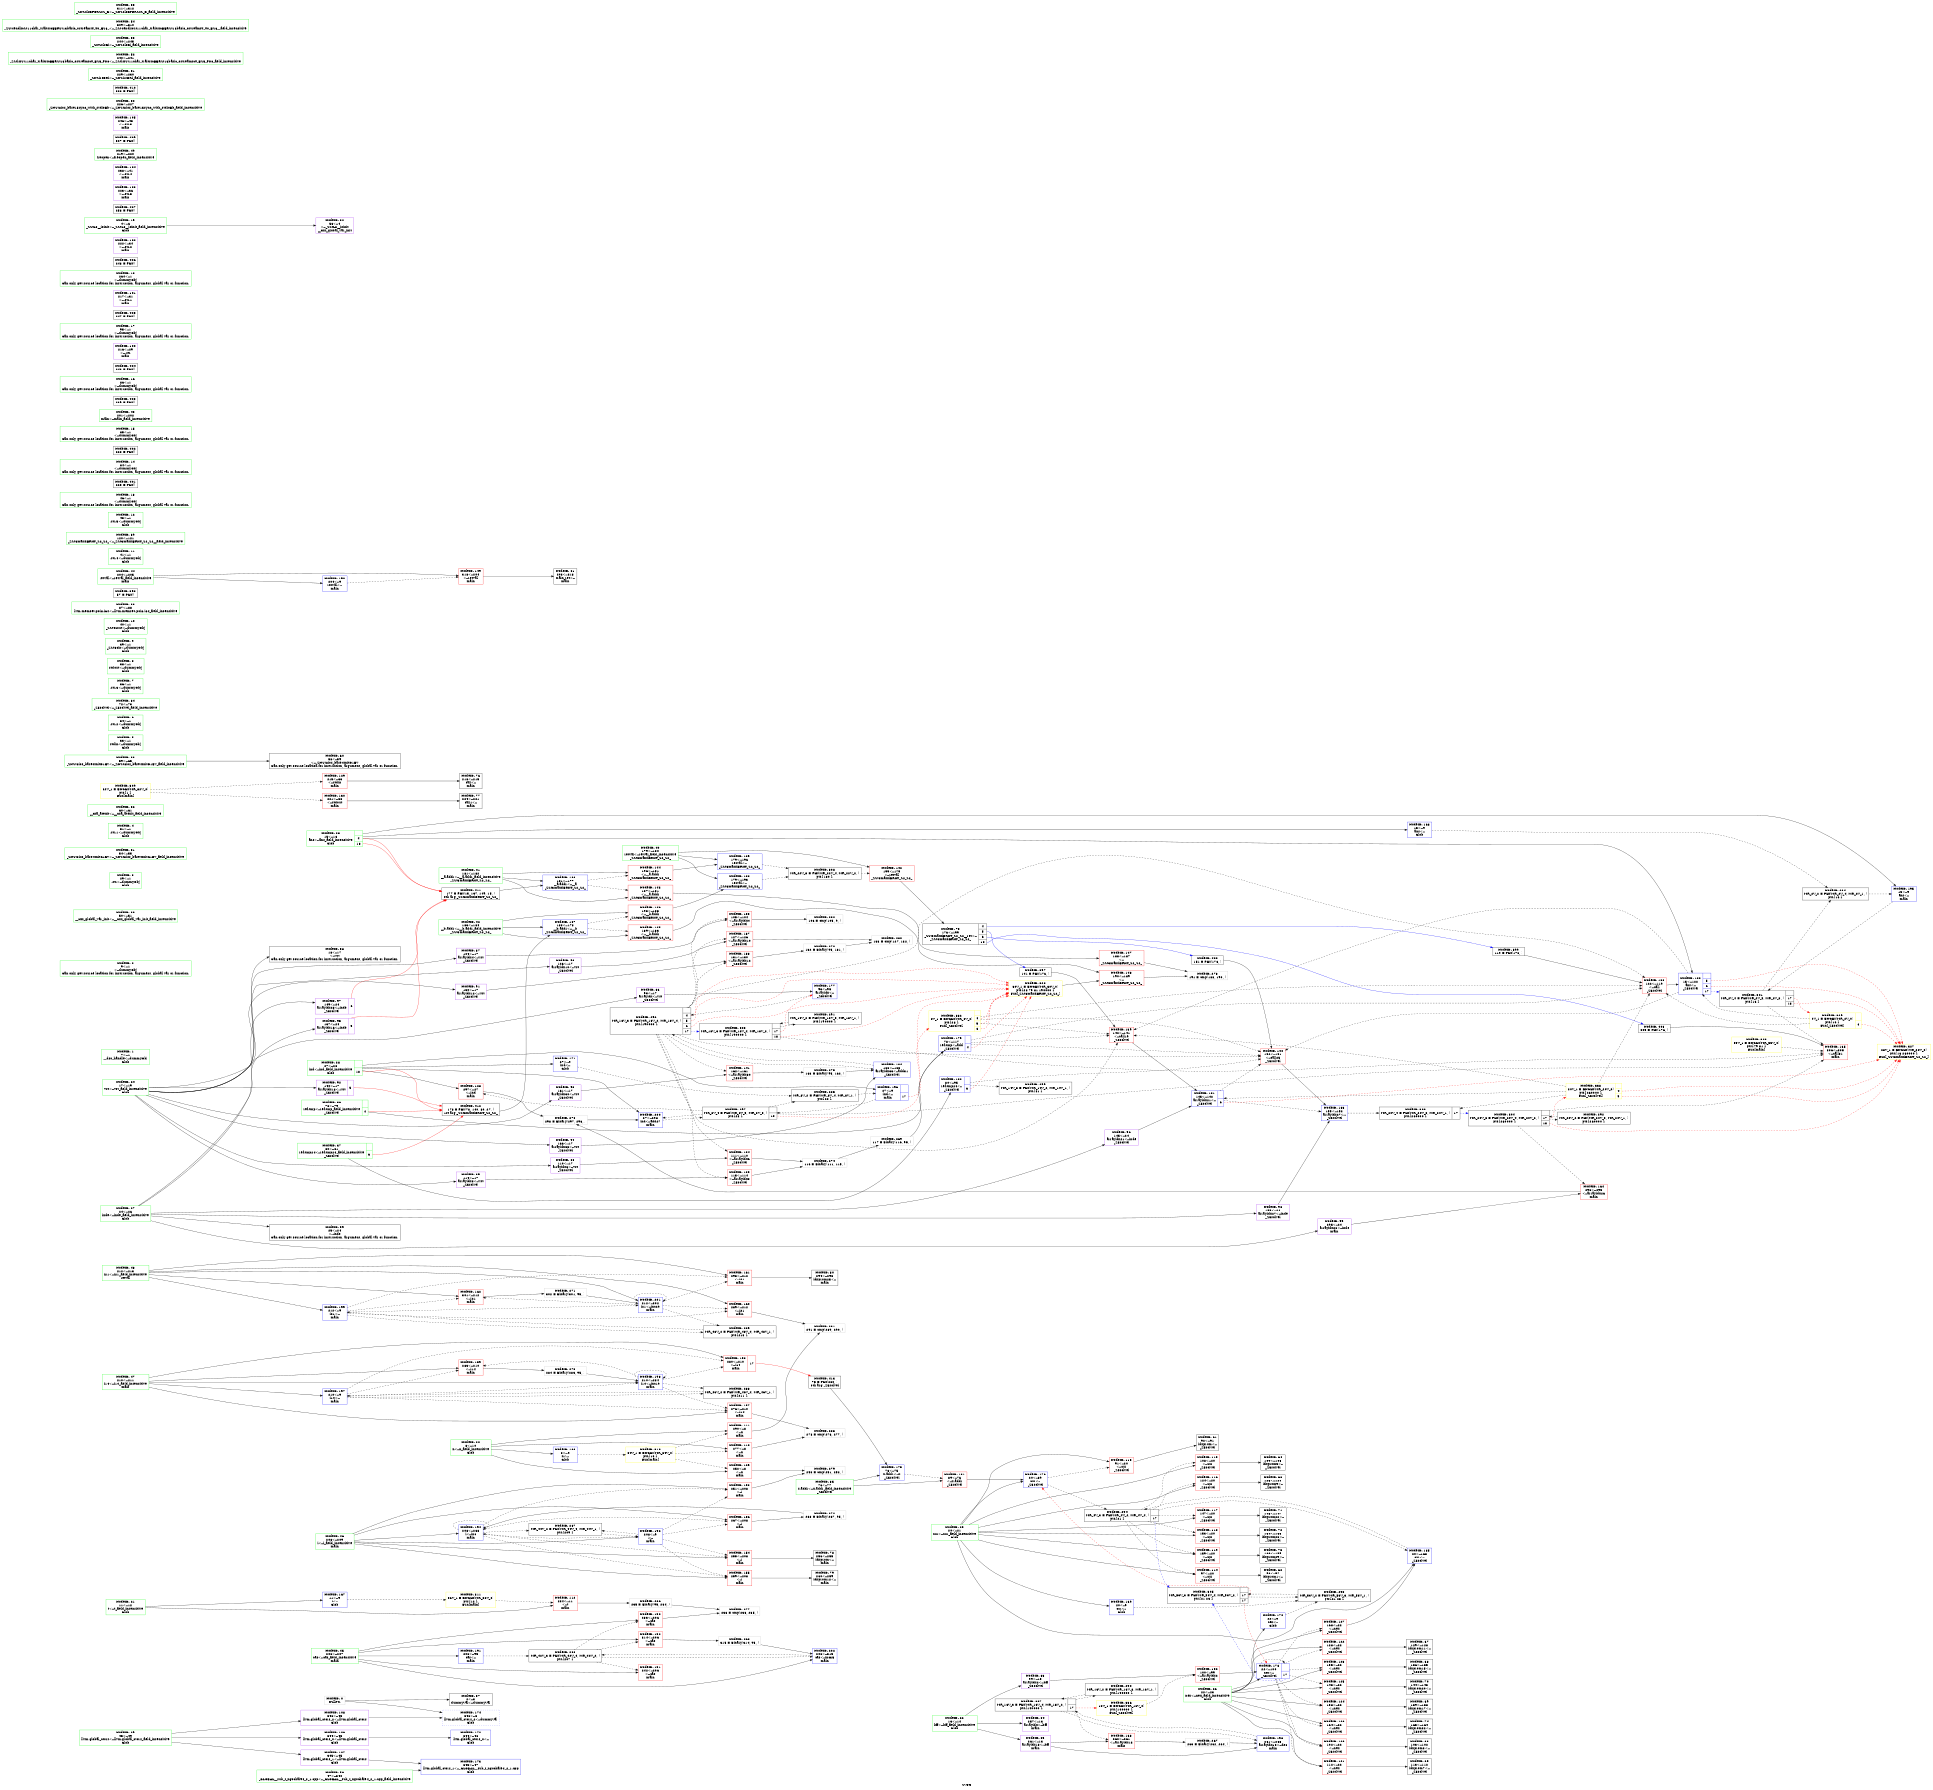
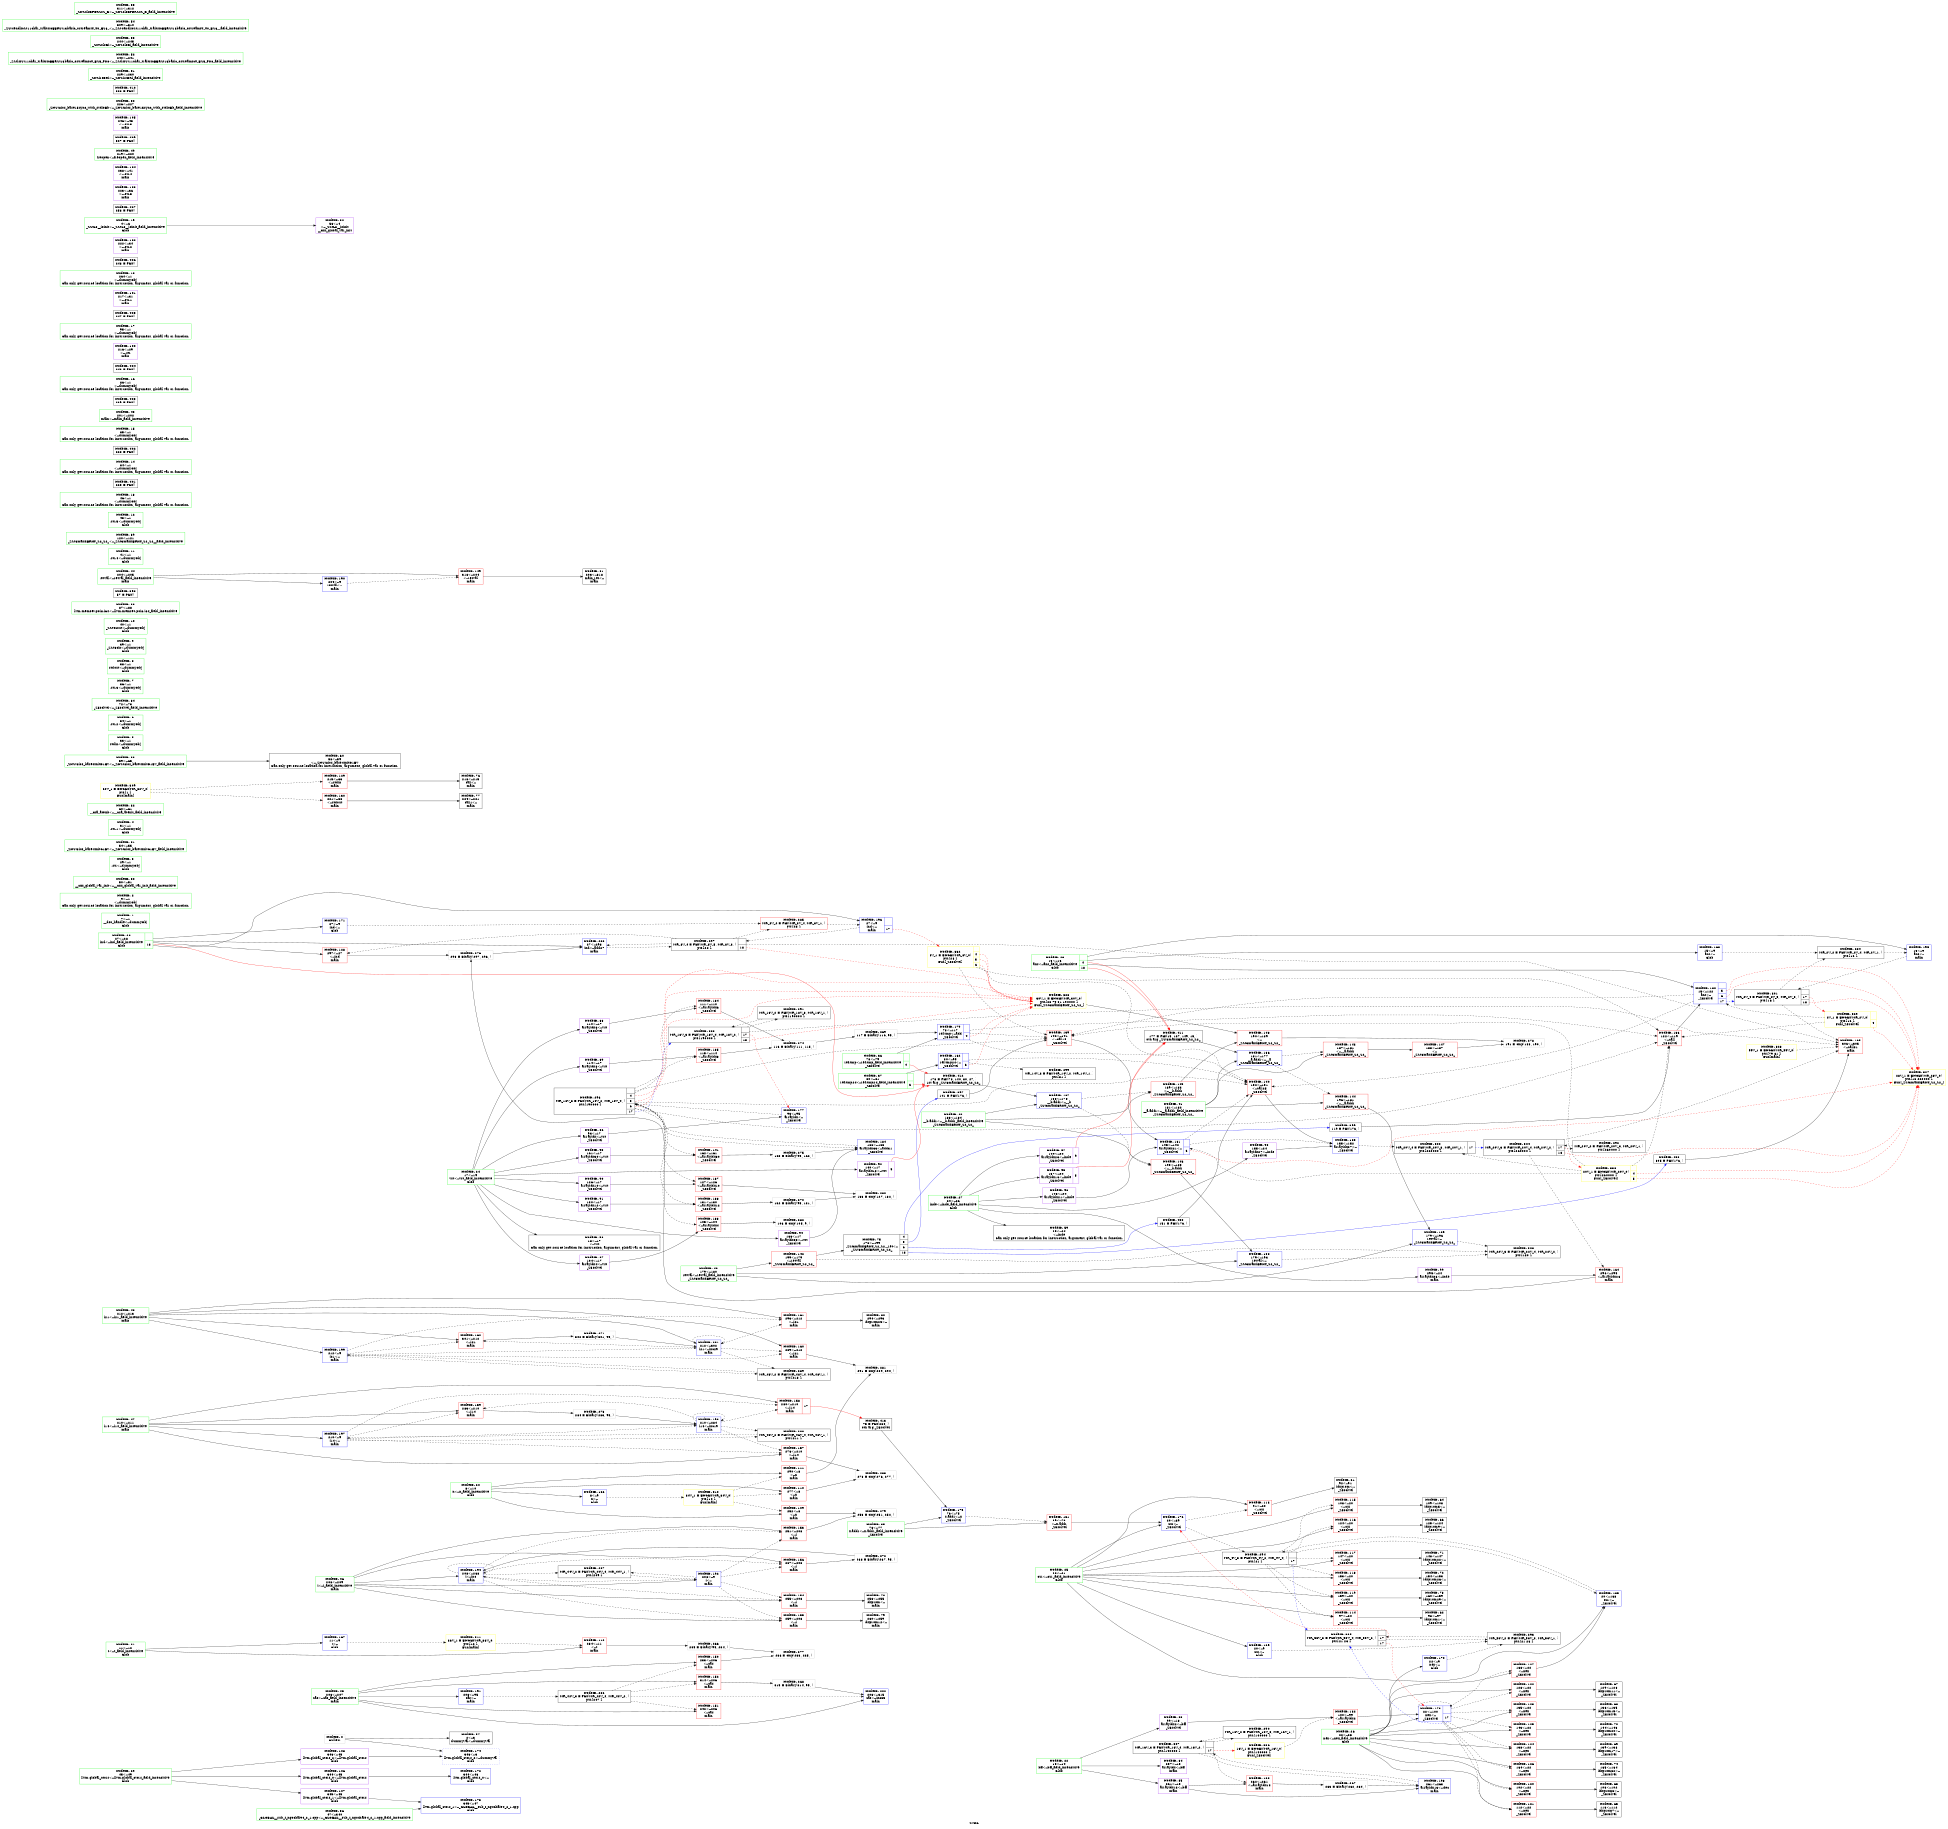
edge "NodeID: 308" -> "NodeID: 142": reversed
node "NodeID: 285": color black -> red
node "NodeID: 48": text "retval" -> "main"
edge "NodeID: 202" -> "NodeID: 286": removed
